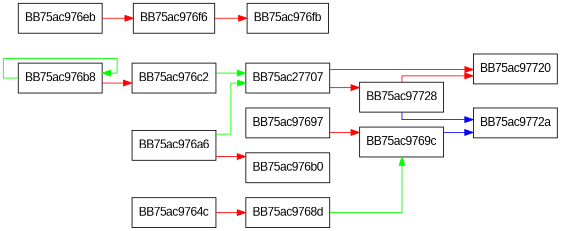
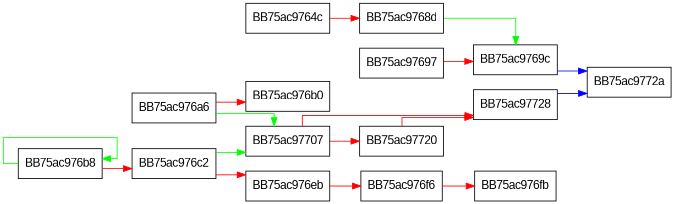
edge "BB75ac97728" -> "BB75ac97720": reversed
node "BB75ac27707": label "BB75ac27707" -> "BB75ac97707"
edge "BB75ac976c2" -> "BB75ac976eb": added
